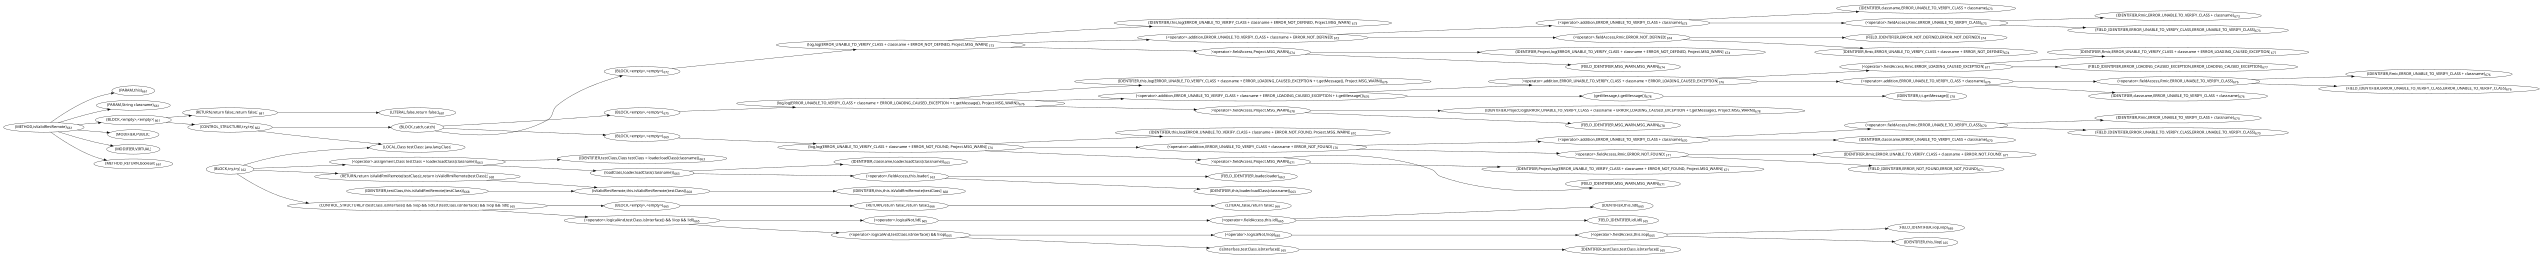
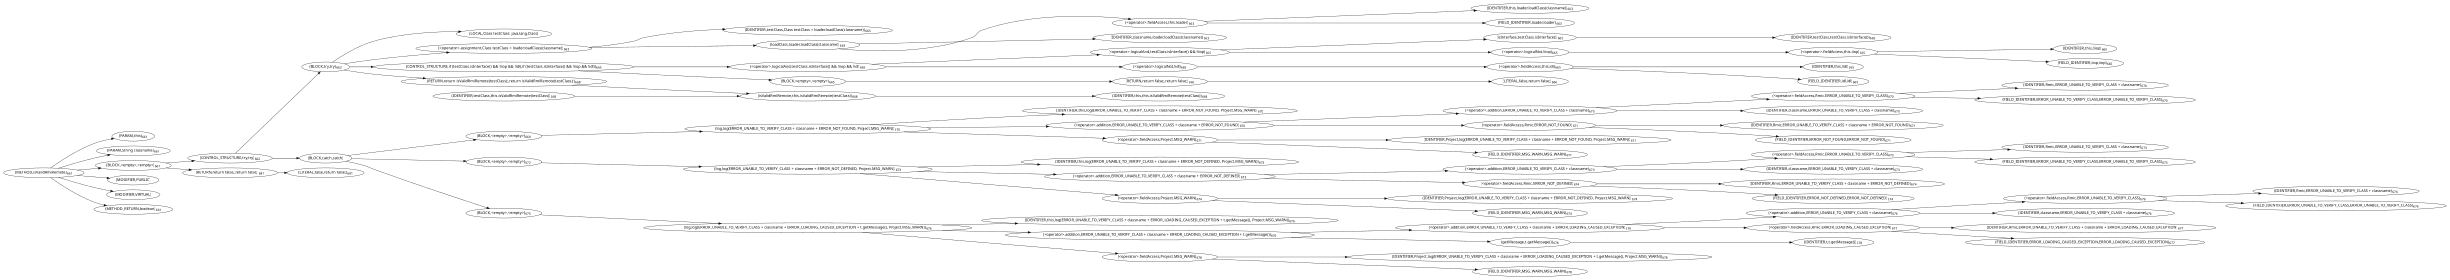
edge "(CONTROL_STRUCTURE,try,try)" -> "(LOCAL,Class testClass: java.lang.Class)": now "(CONTROL_STRUCTURE,try,try)" -> "(BLOCK,try,try)"
